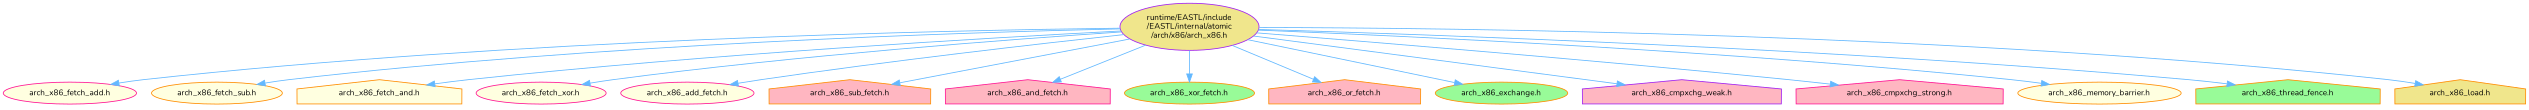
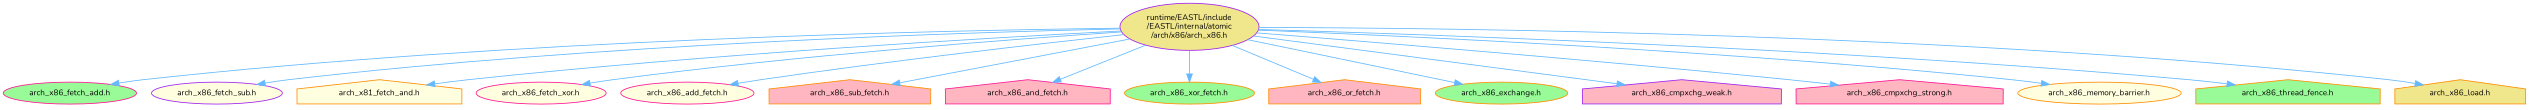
node "arch_x86_fetch_add.h": fillcolor lightyellow -> palegreen
node "arch_x86_fetch_sub.h": color darkorange -> purple
node "arch_x86_fetch_and.h": label "arch_x86_fetch_and.h" -> "arch_x81_fetch_and.h"
